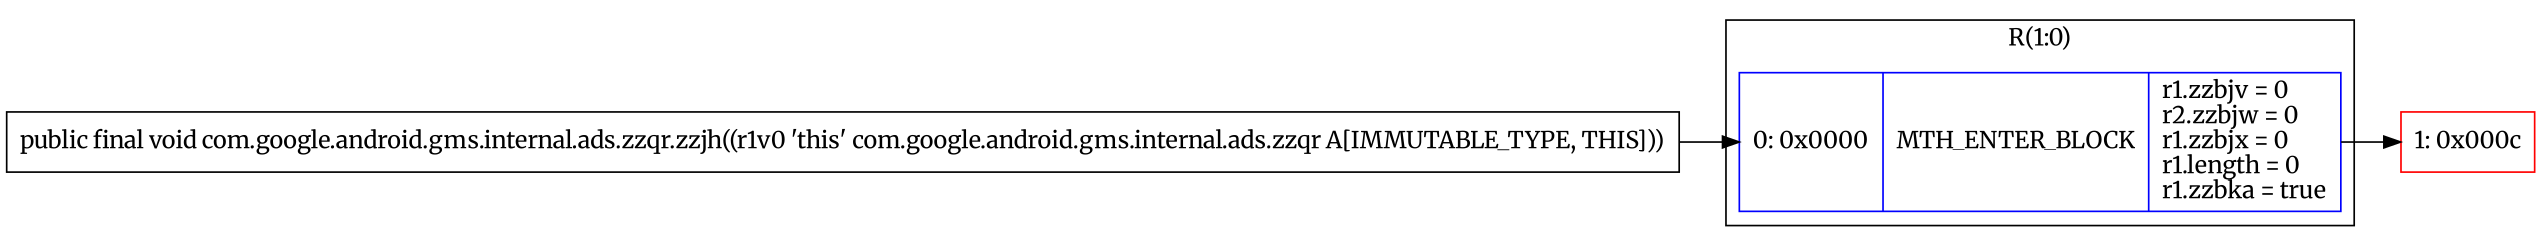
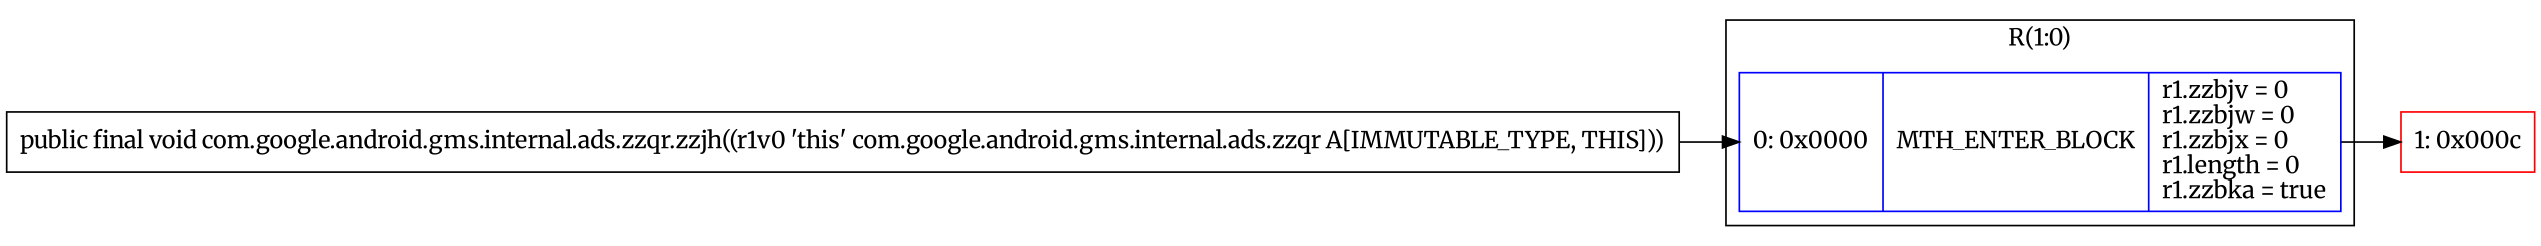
node "0: 0x0000": text "r2.zzbjw = 0" -> "r1.zzbjw = 0"
